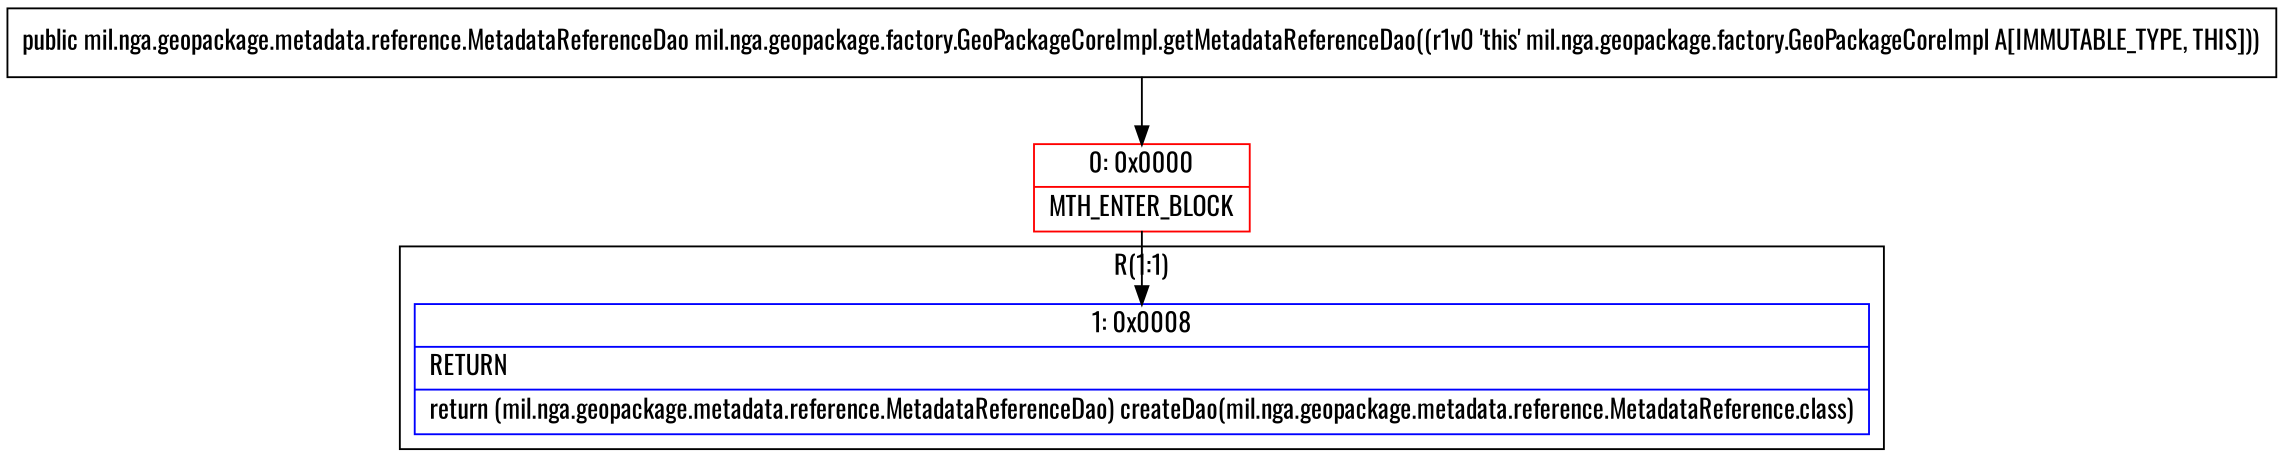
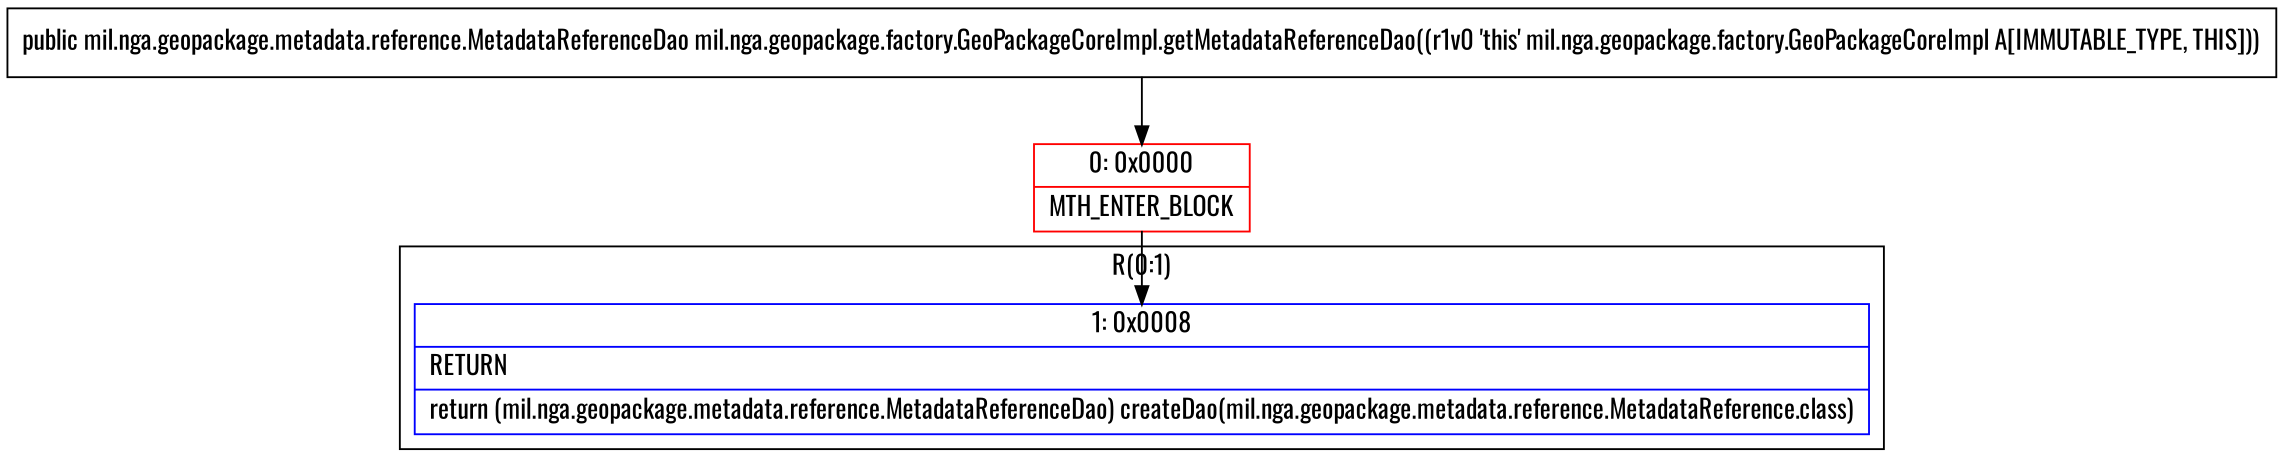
cluster "R(1:1)": label "R(1:1)" -> "R(0:1)"
